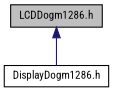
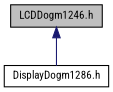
node "LCDDogm1286.h": label "LCDDogm1286.h" -> "LCDDogm1246.h"
